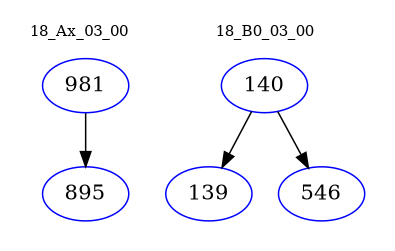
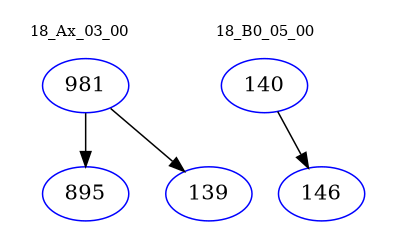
cluster "18_B0_03_00": label "18_B0_03_00" -> "18_B0_05_00"
edge "140" -> "139": now "981" -> "139"
node "546": label "546" -> "146"
